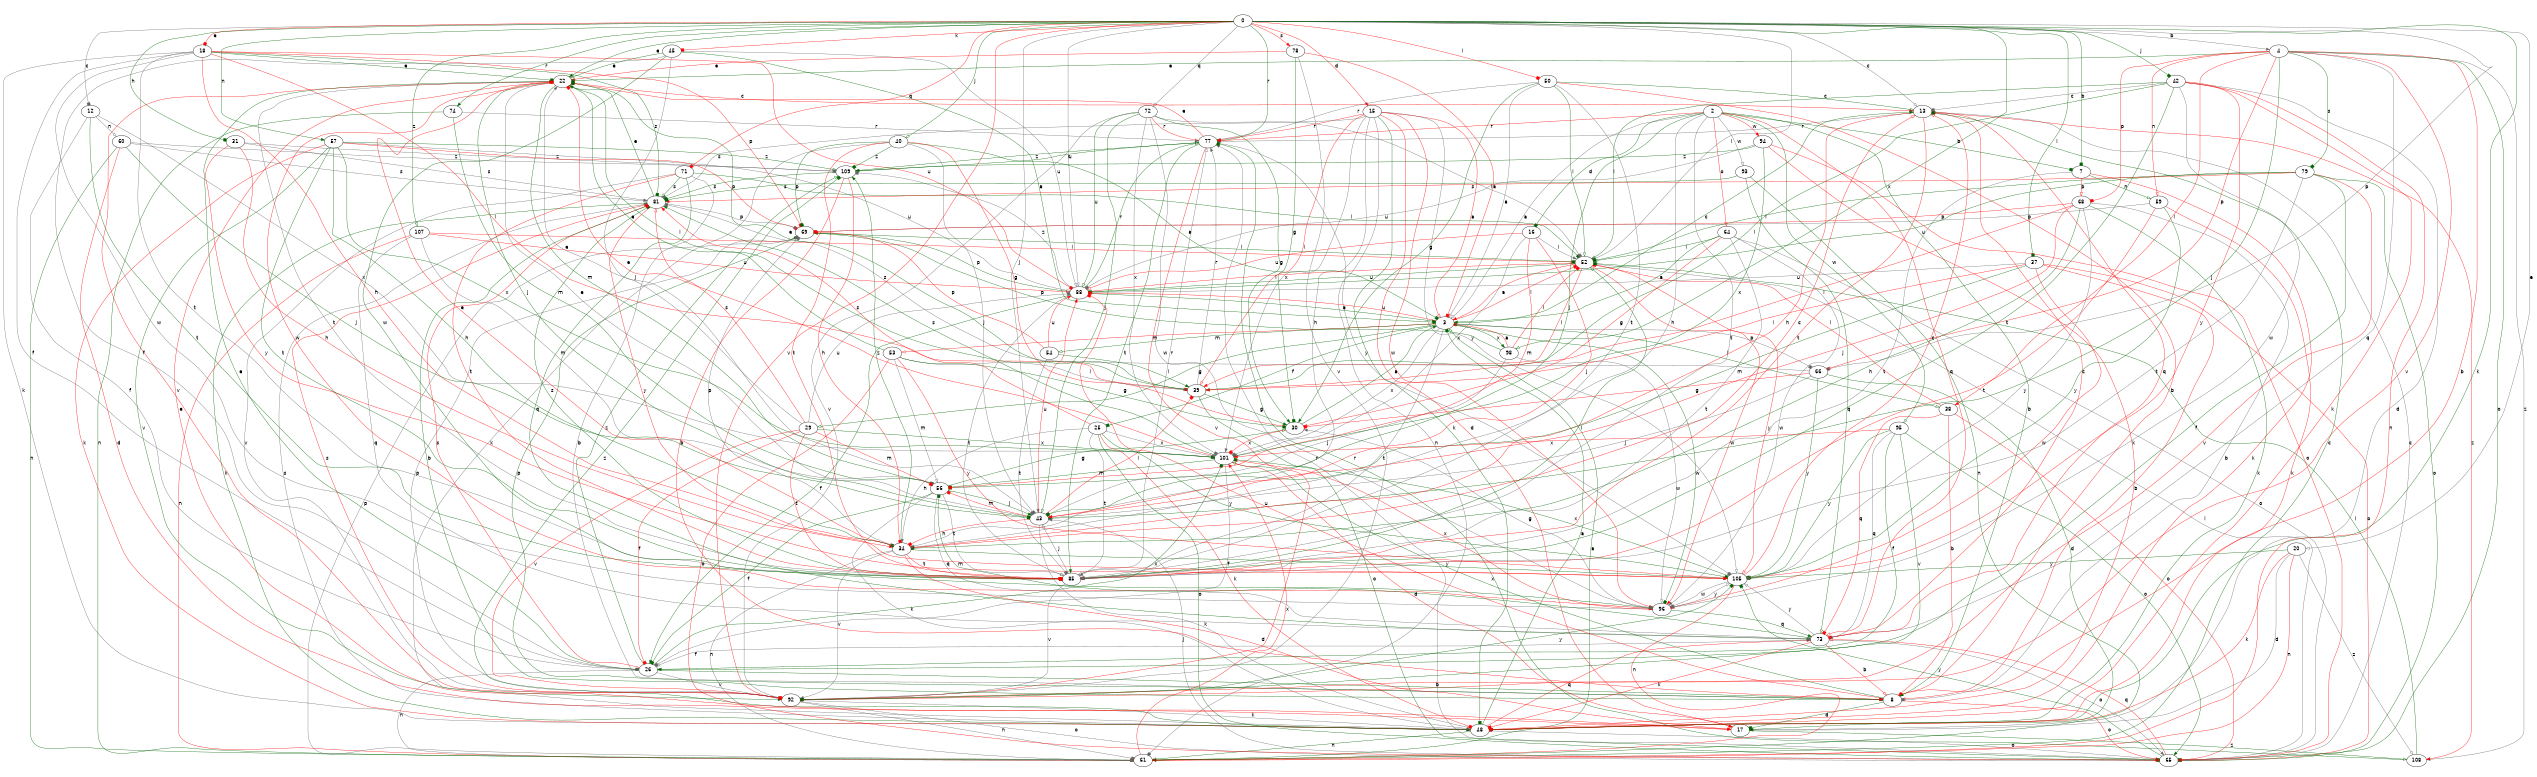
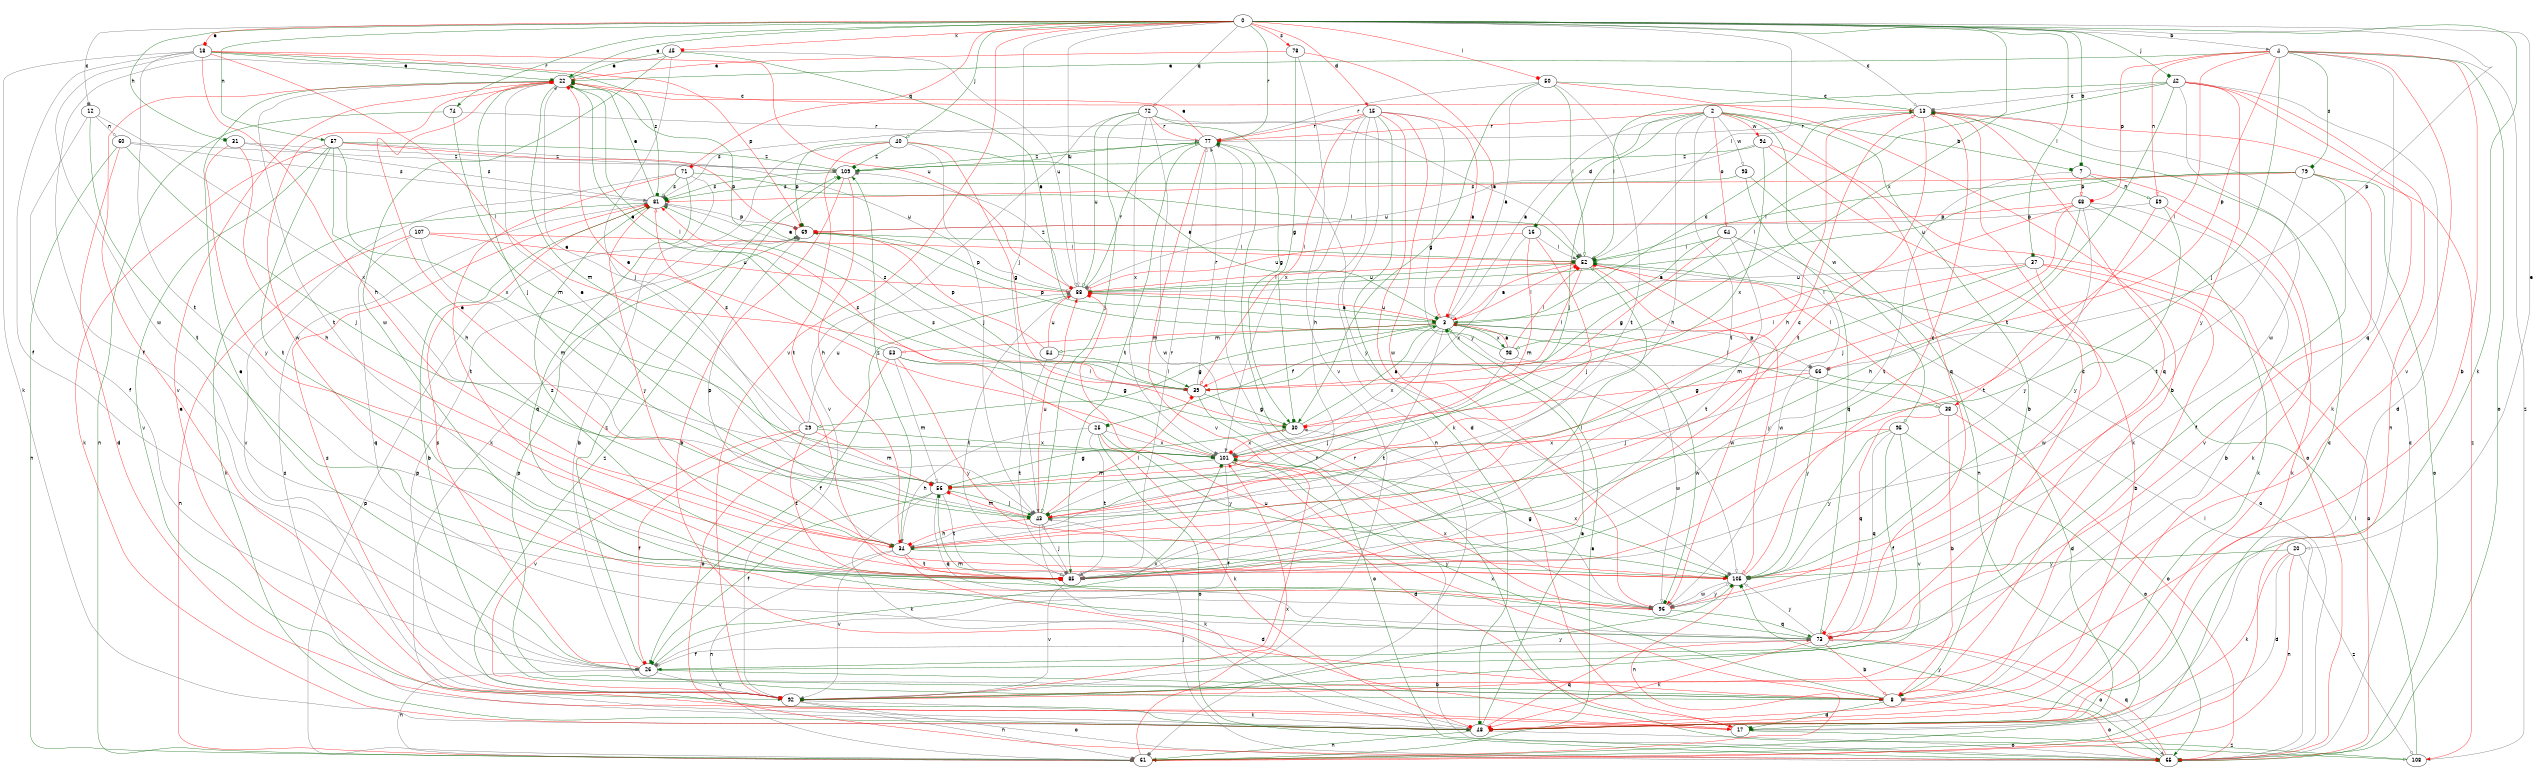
edge "0" -> "107": removed, label "z"
